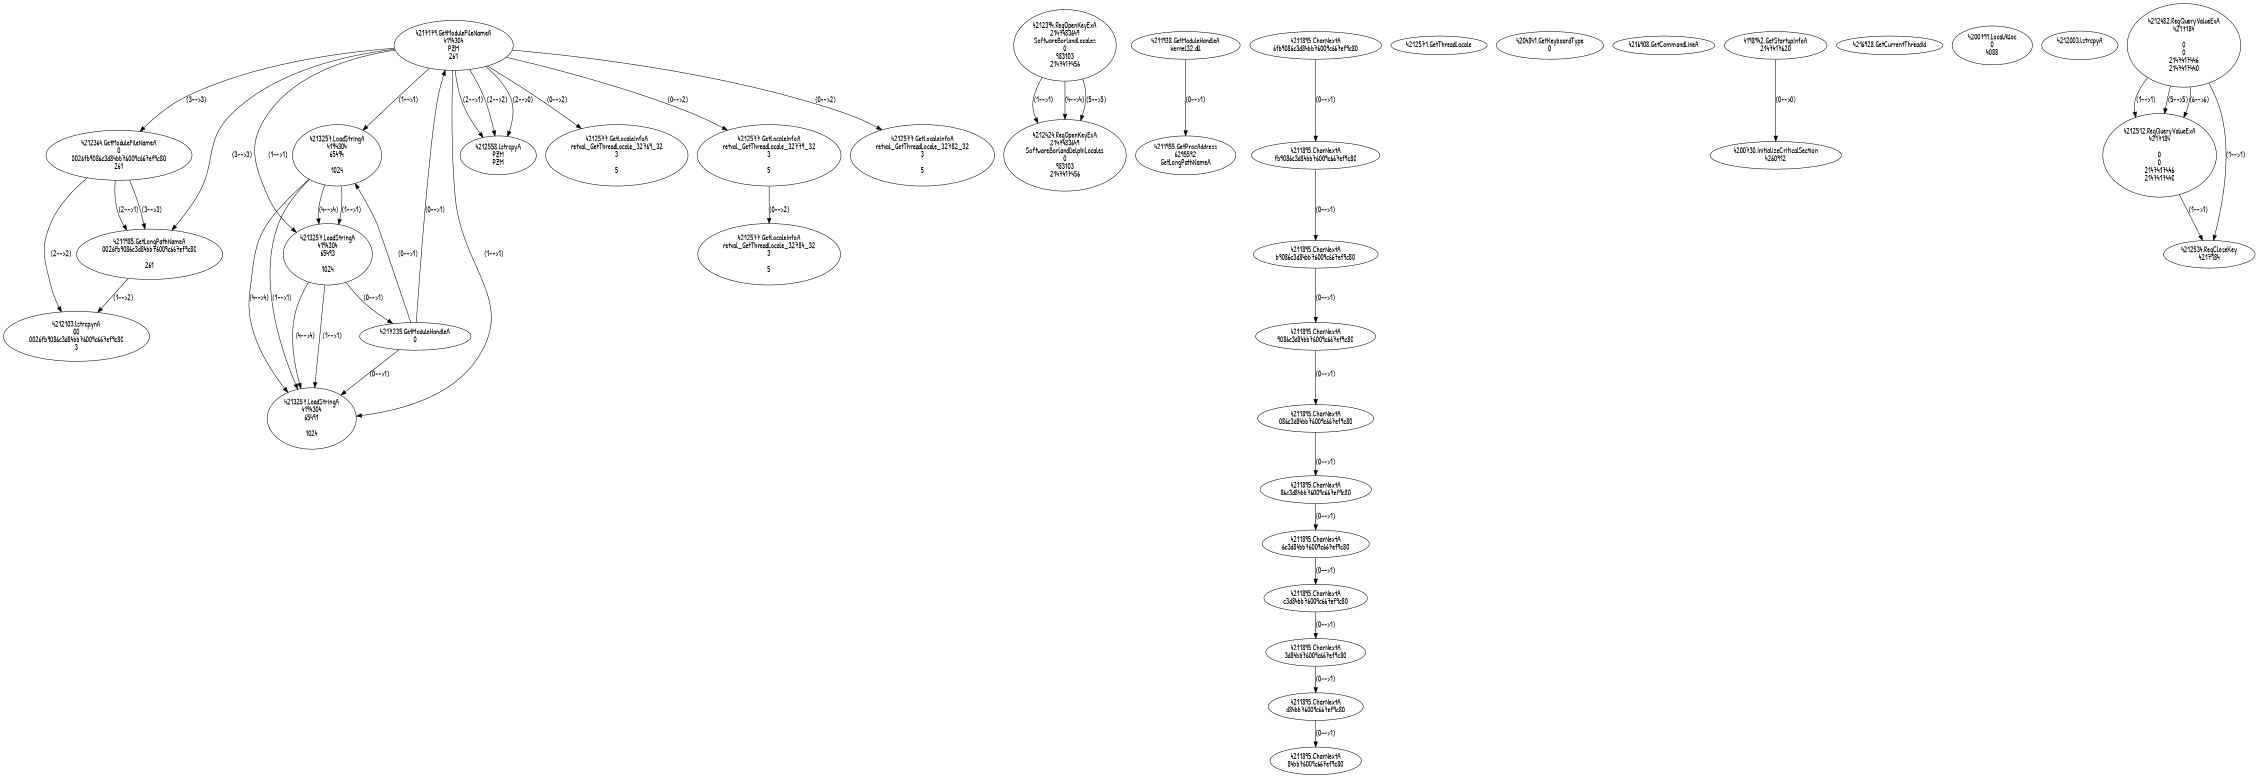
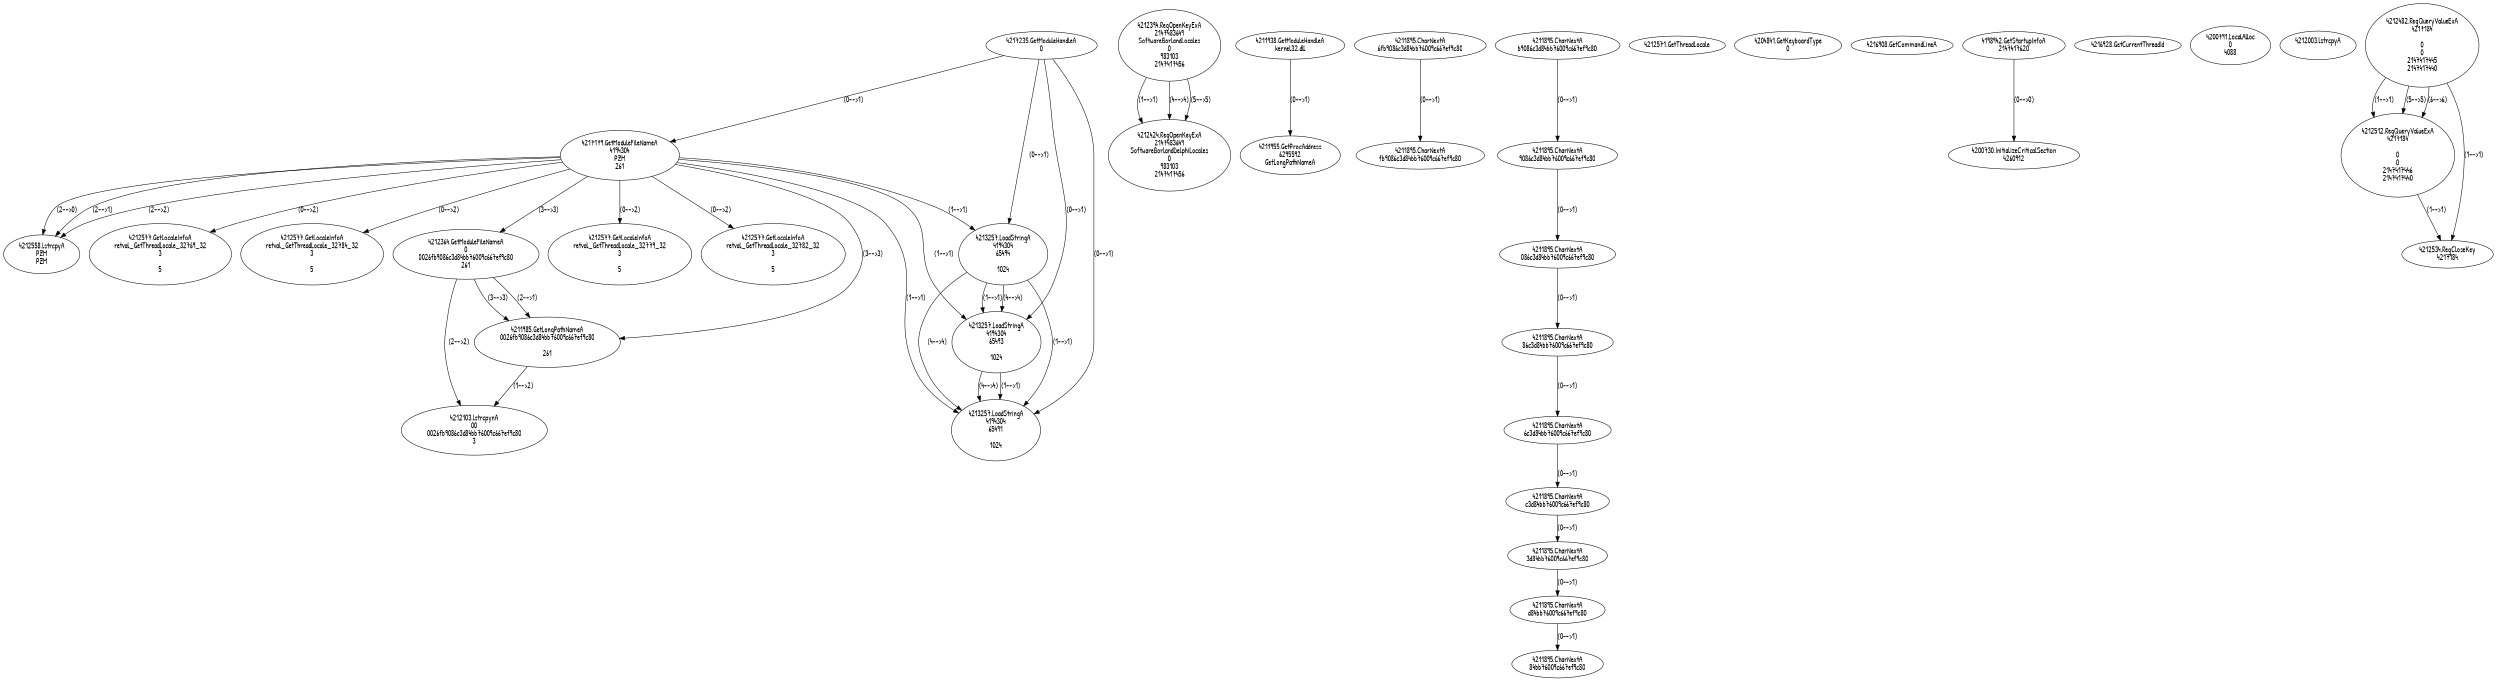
node "4212482.RegQueryValueExA 4217184 0 0 2147417446 2147417440": label "4212482.RegQueryValueExA 4217184 0 0 2147417446 2147417440" -> "4212482.RegQueryValueExA 4217184 0 0 2147417445 2147417440"
edge "4212577.GetLocaleInfoA retval_GetThreadLocale_32779_32 3 5" -> "4212577.GetLocaleInfoA retval_GetThreadLocale_32784_32 3 5": now "4217179.GetModuleFileNameA 4194304 PZM 261" -> "4212577.GetLocaleInfoA retval_GetThreadLocale_32784_32 3 5"
edge "4211895.CharNextA fb9086c3d84bb76009c667ef9c80" -> "4211895.CharNextA b9086c3d84bb76009c667ef9c80": removed, label "(0-->1)"
edge "4213257.LoadStringA 4194304 65493 1024" -> "4217235.GetModuleHandleA 0": reversed
